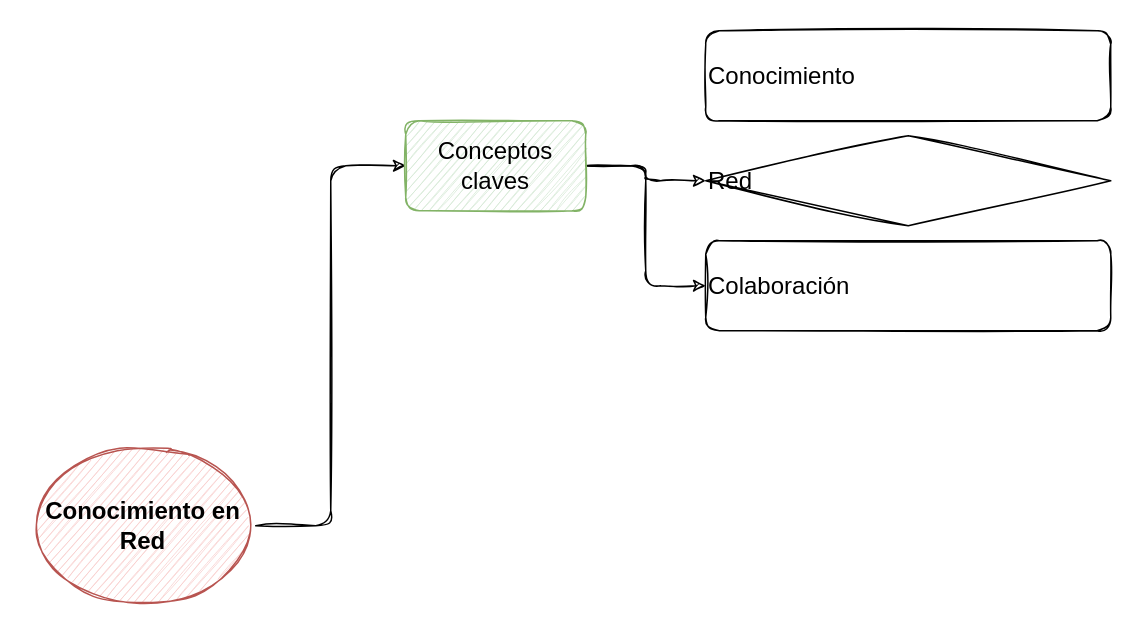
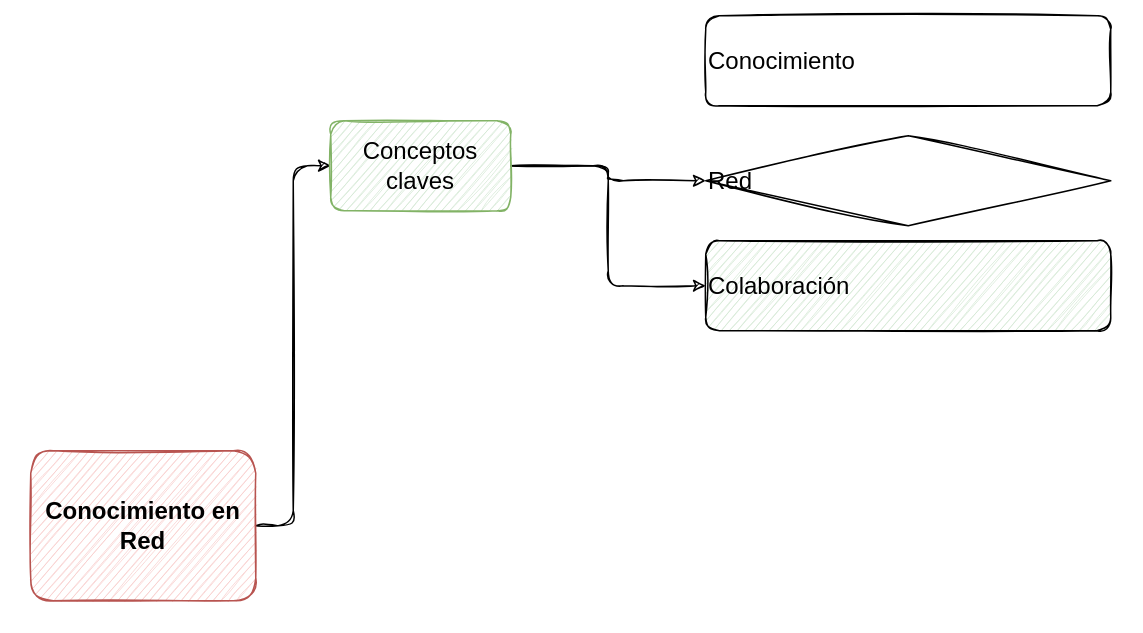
node "Conocimiento": moved (908, 76) -> (908, 61)
node "Conceptos claves": moved (496, 166) -> (421, 166)
node "Colaboración": fillcolor #ffffff -> #d5e8d4
node "Conocimiento en Red": shape ellipse -> rounded rectangle
